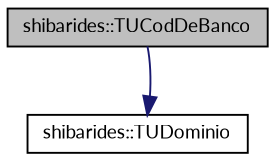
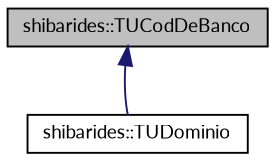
edge "shibarides::TUCodDeBanco" -> "shibarides::TUDominio": reversed
